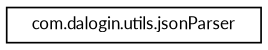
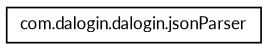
node "com.dalogin.utils.jsonParser": label "com.dalogin.utils.jsonParser" -> "com.dalogin.dalogin.jsonParser"
